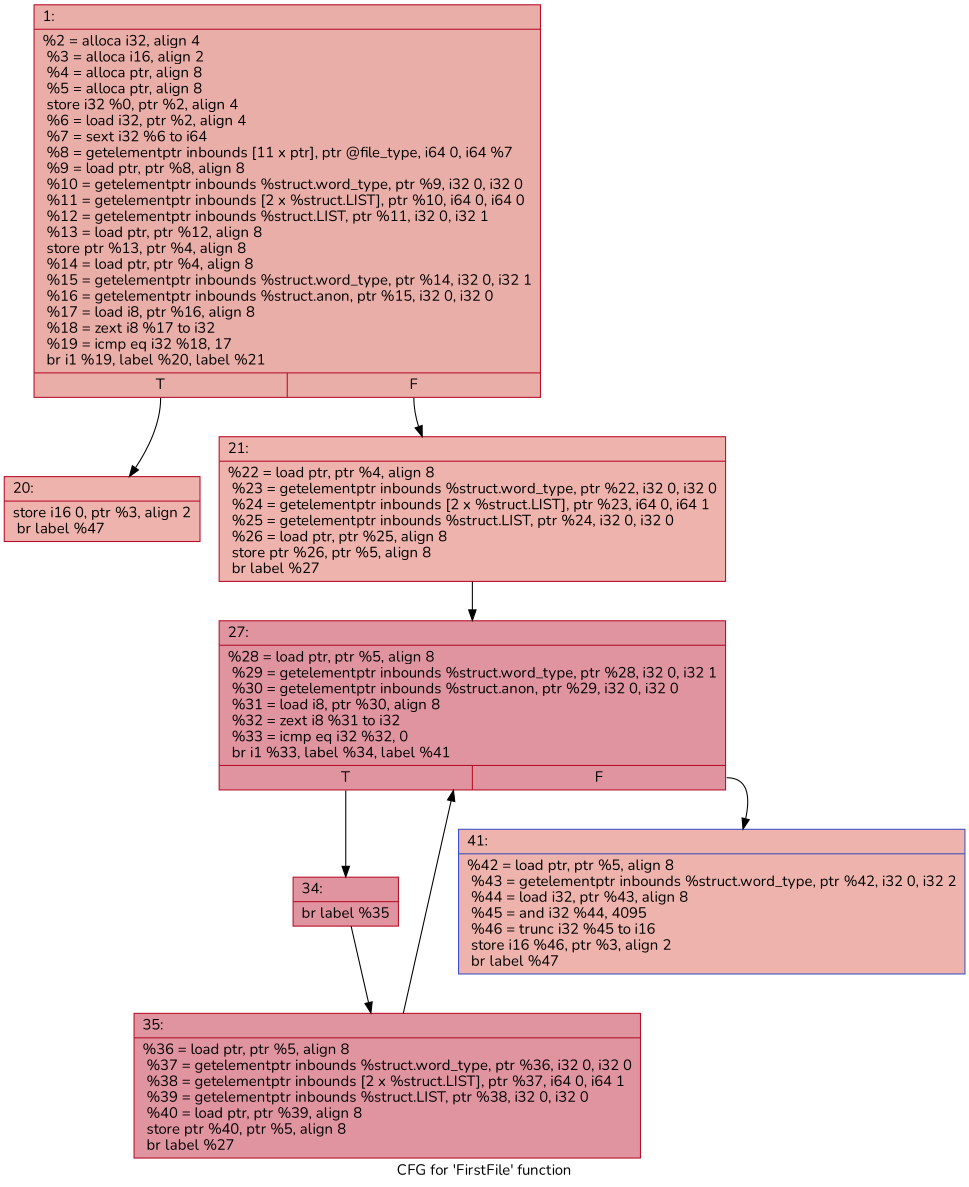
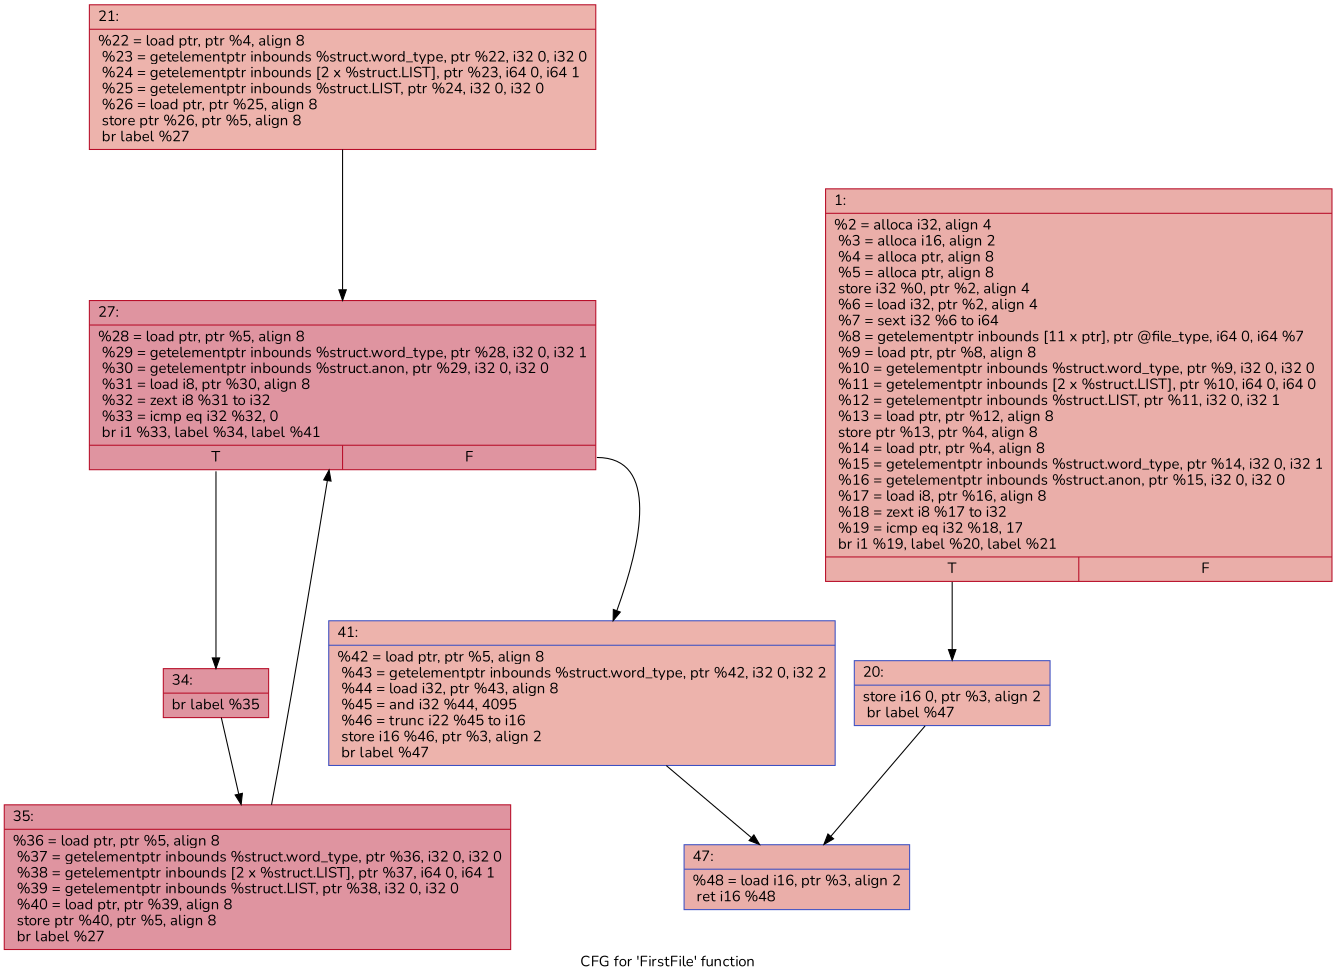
edge "1:" -> "21:": removed
node "20:": color #b70d28ff -> #3d50c3ff
node "47:": added
node "41:": text "%46 = trunc i32 %45 to i16" -> "%46 = trunc i22 %45 to i16"
